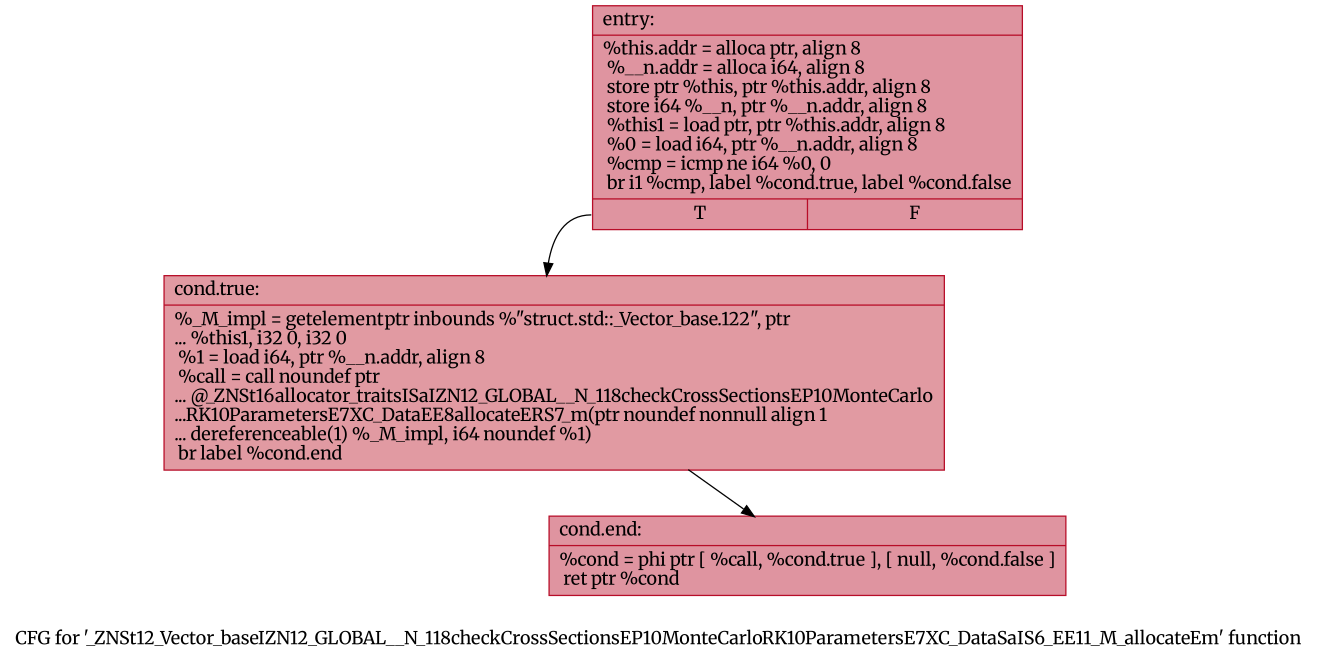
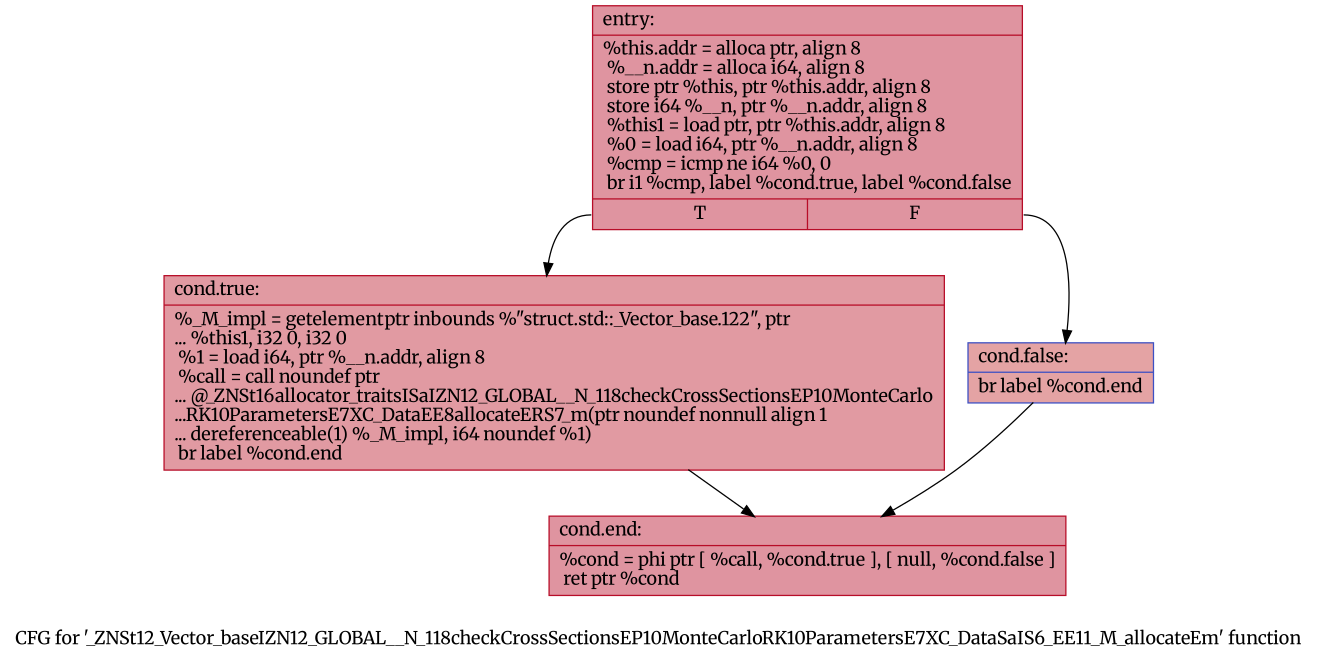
node "cond.false:": added
